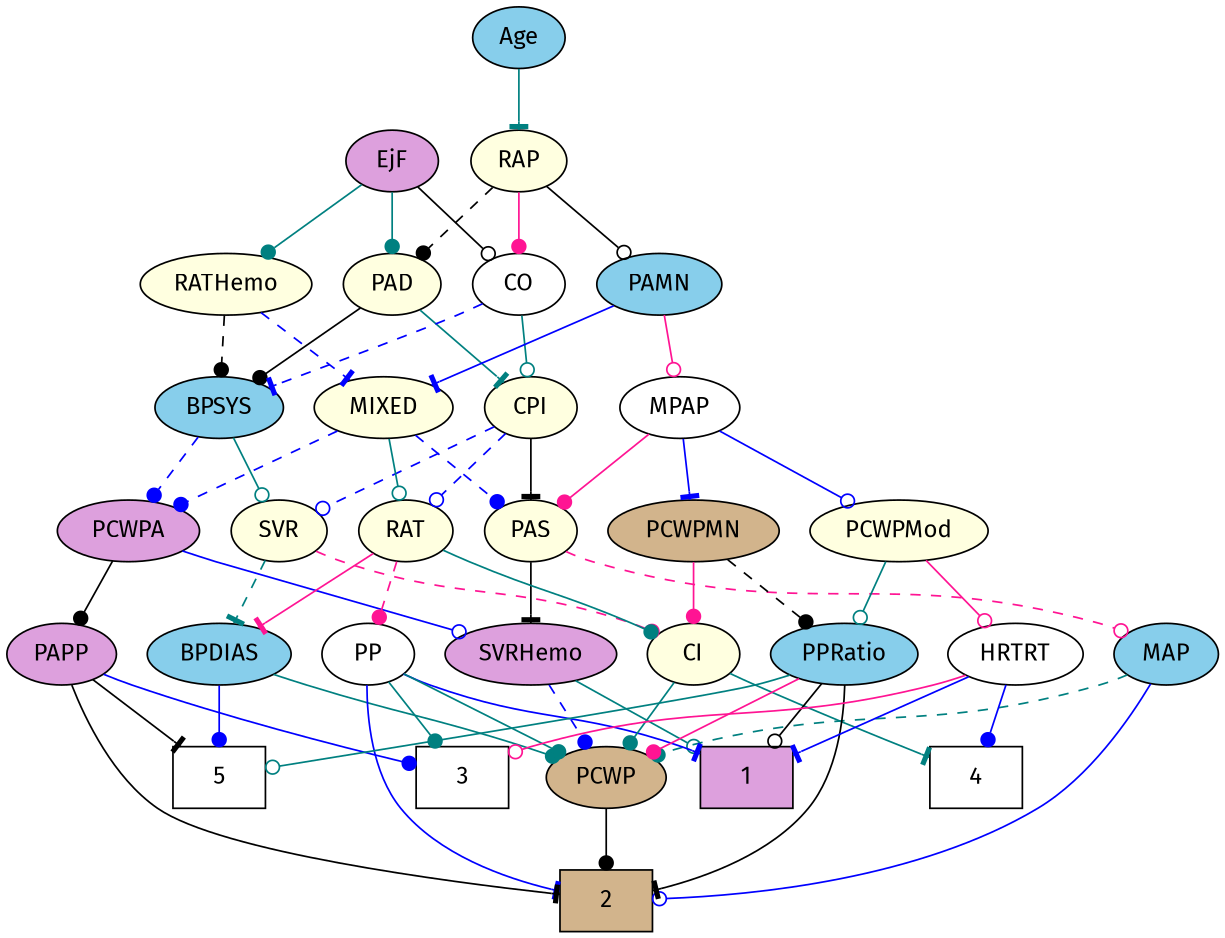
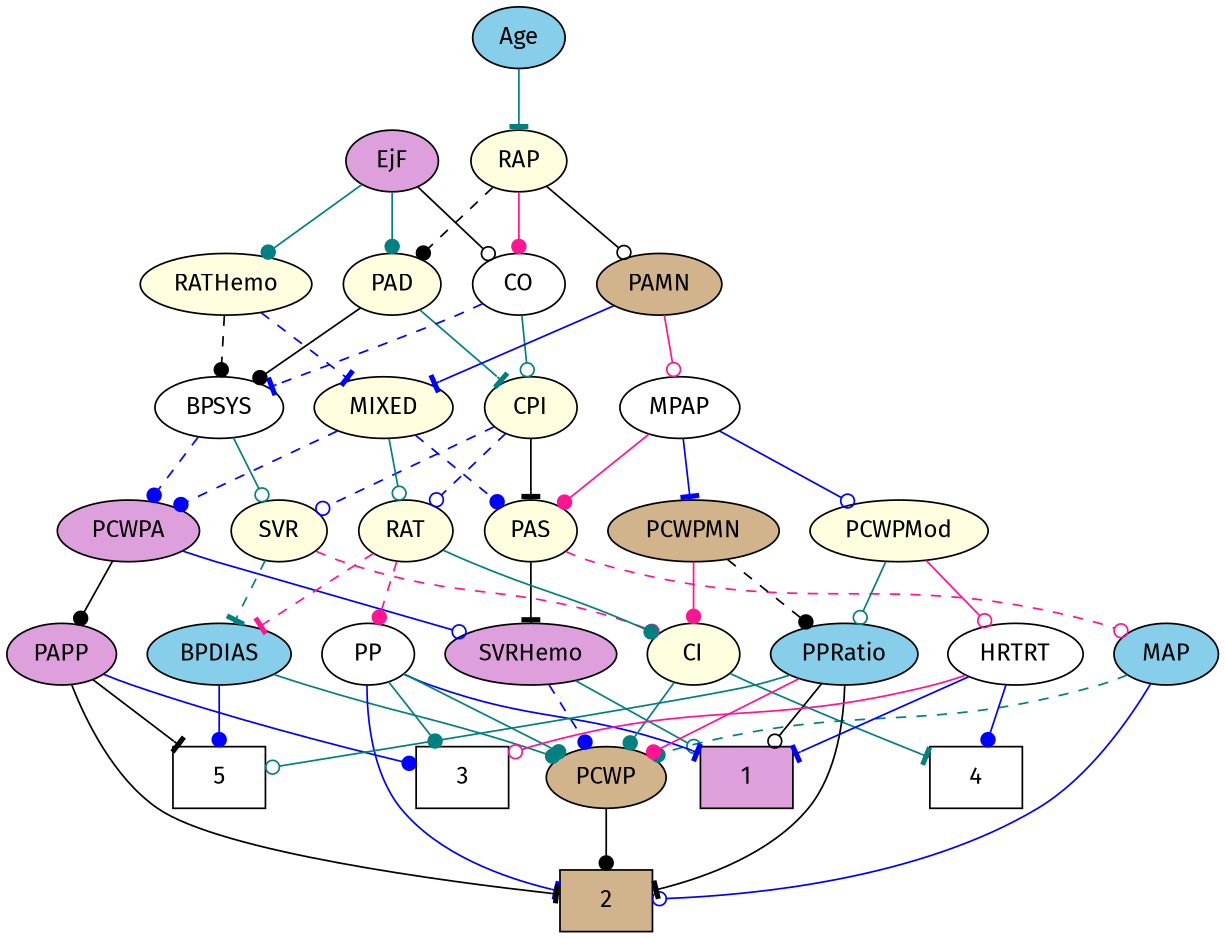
node "PAMN": fillcolor skyblue -> tan
node "BPSYS": fillcolor skyblue -> white
edge "RAT" -> "BPDIAS": style solid -> dashed
